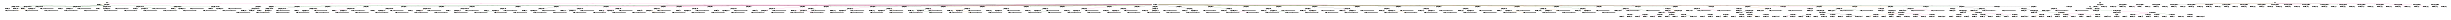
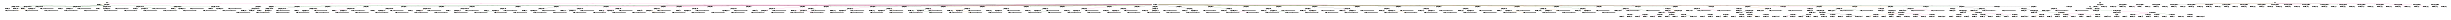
node "IDENTIFIERS: add2": removed
node "IDENTIFIERS: x2k2_mul": added
